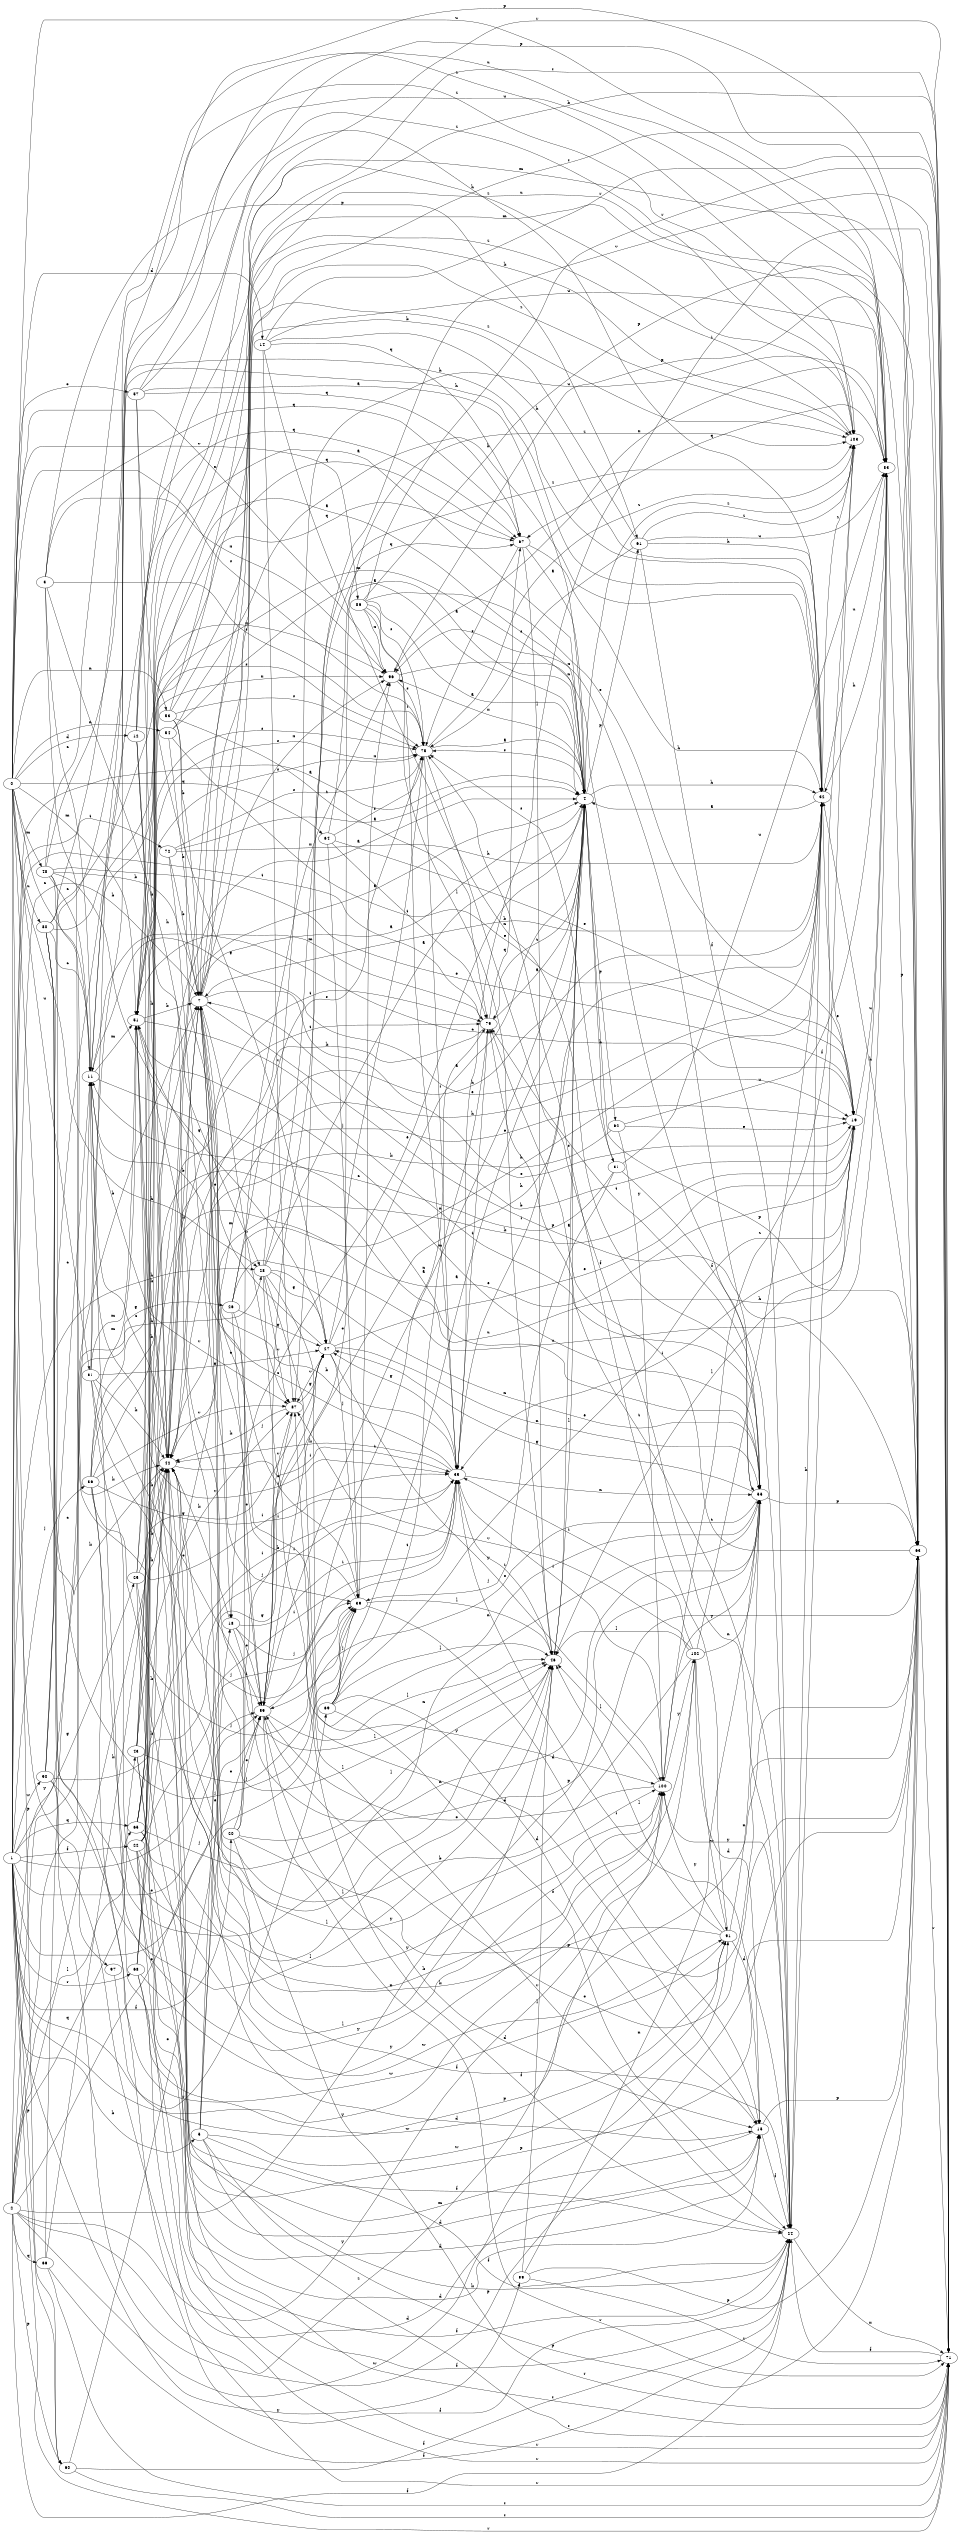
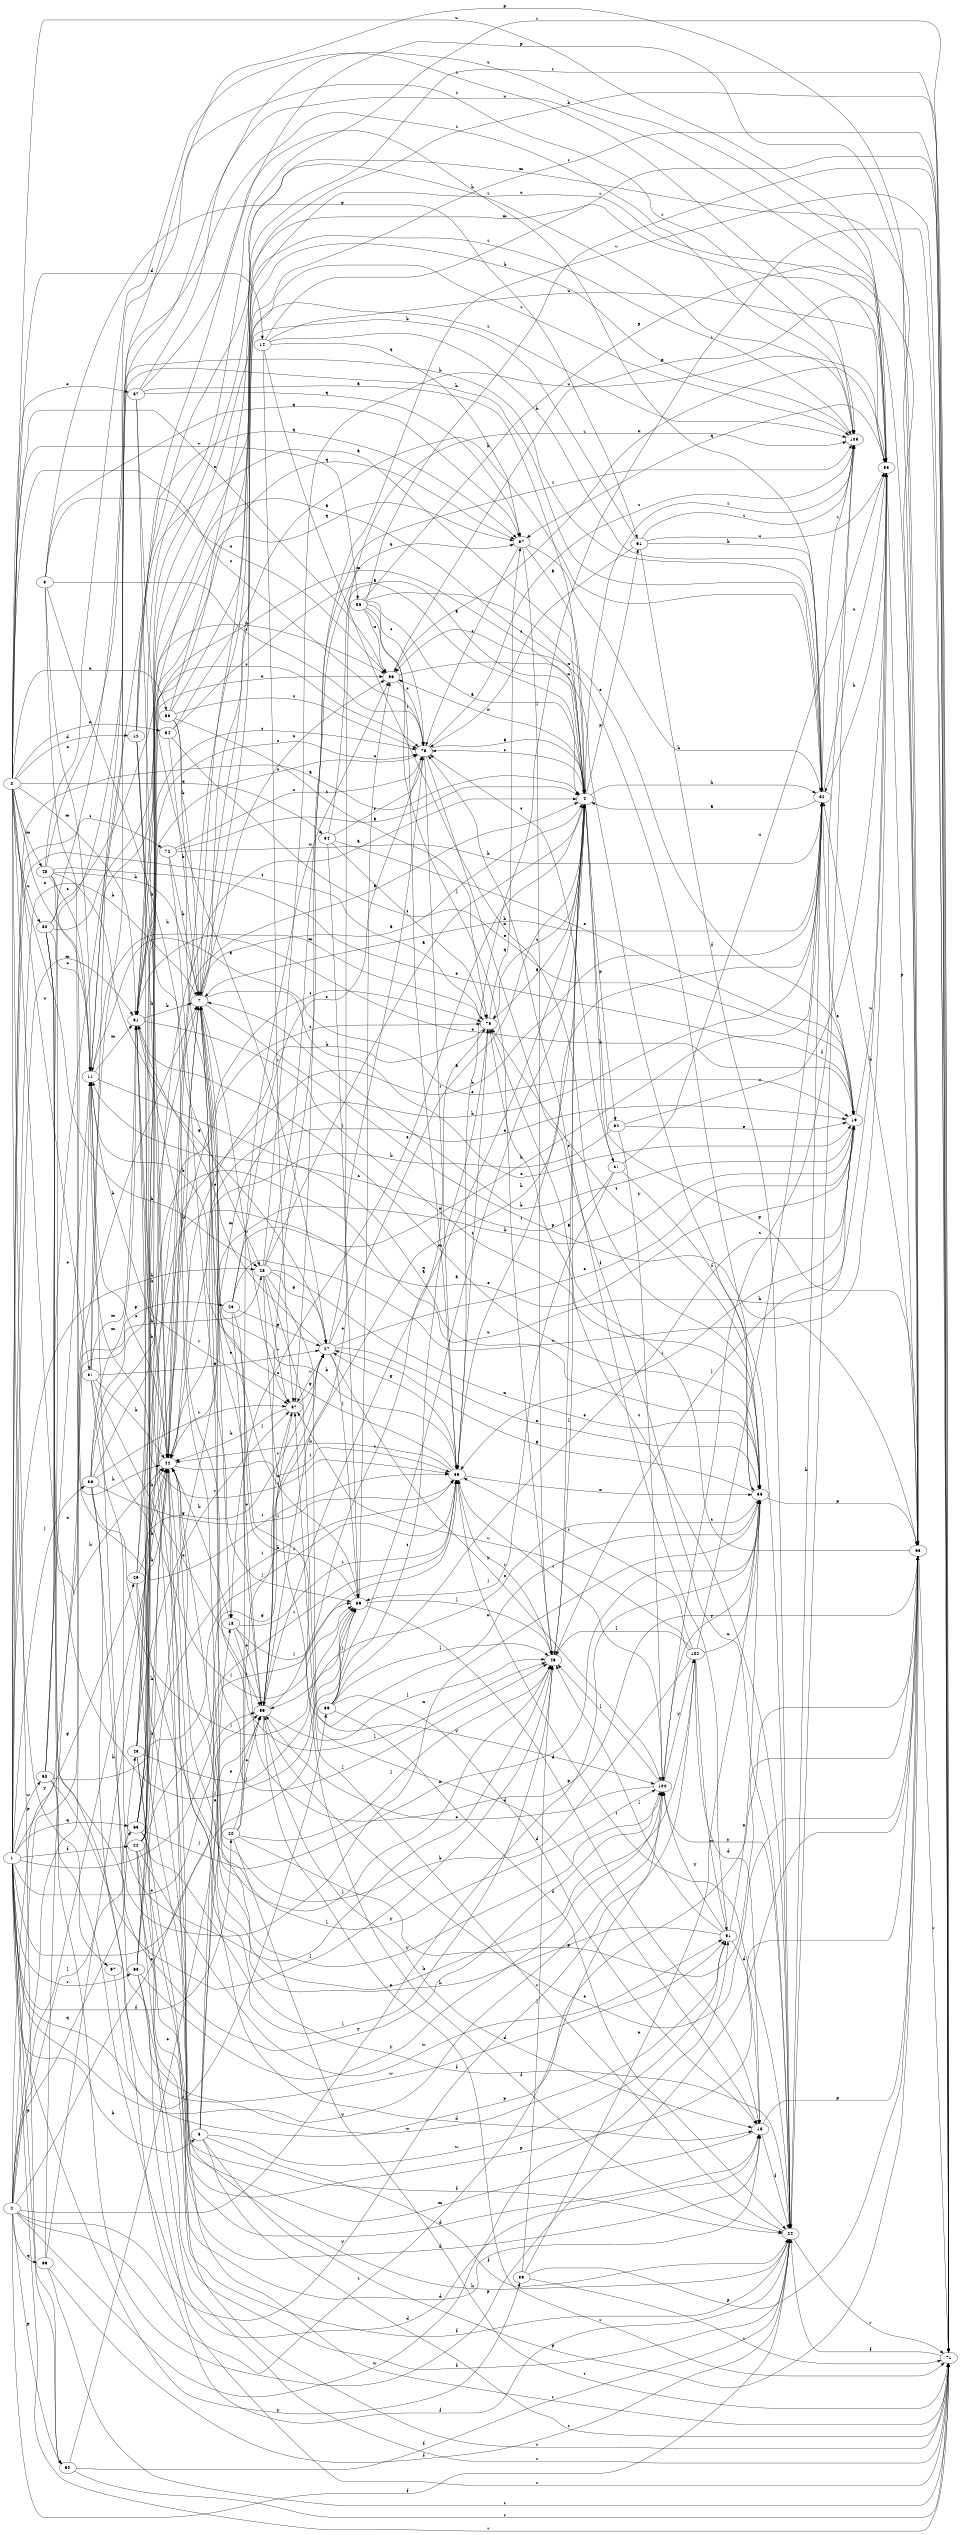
edge "1" -> "51": added, label "m"
edge "24" -> "71": label "x" -> "r"
